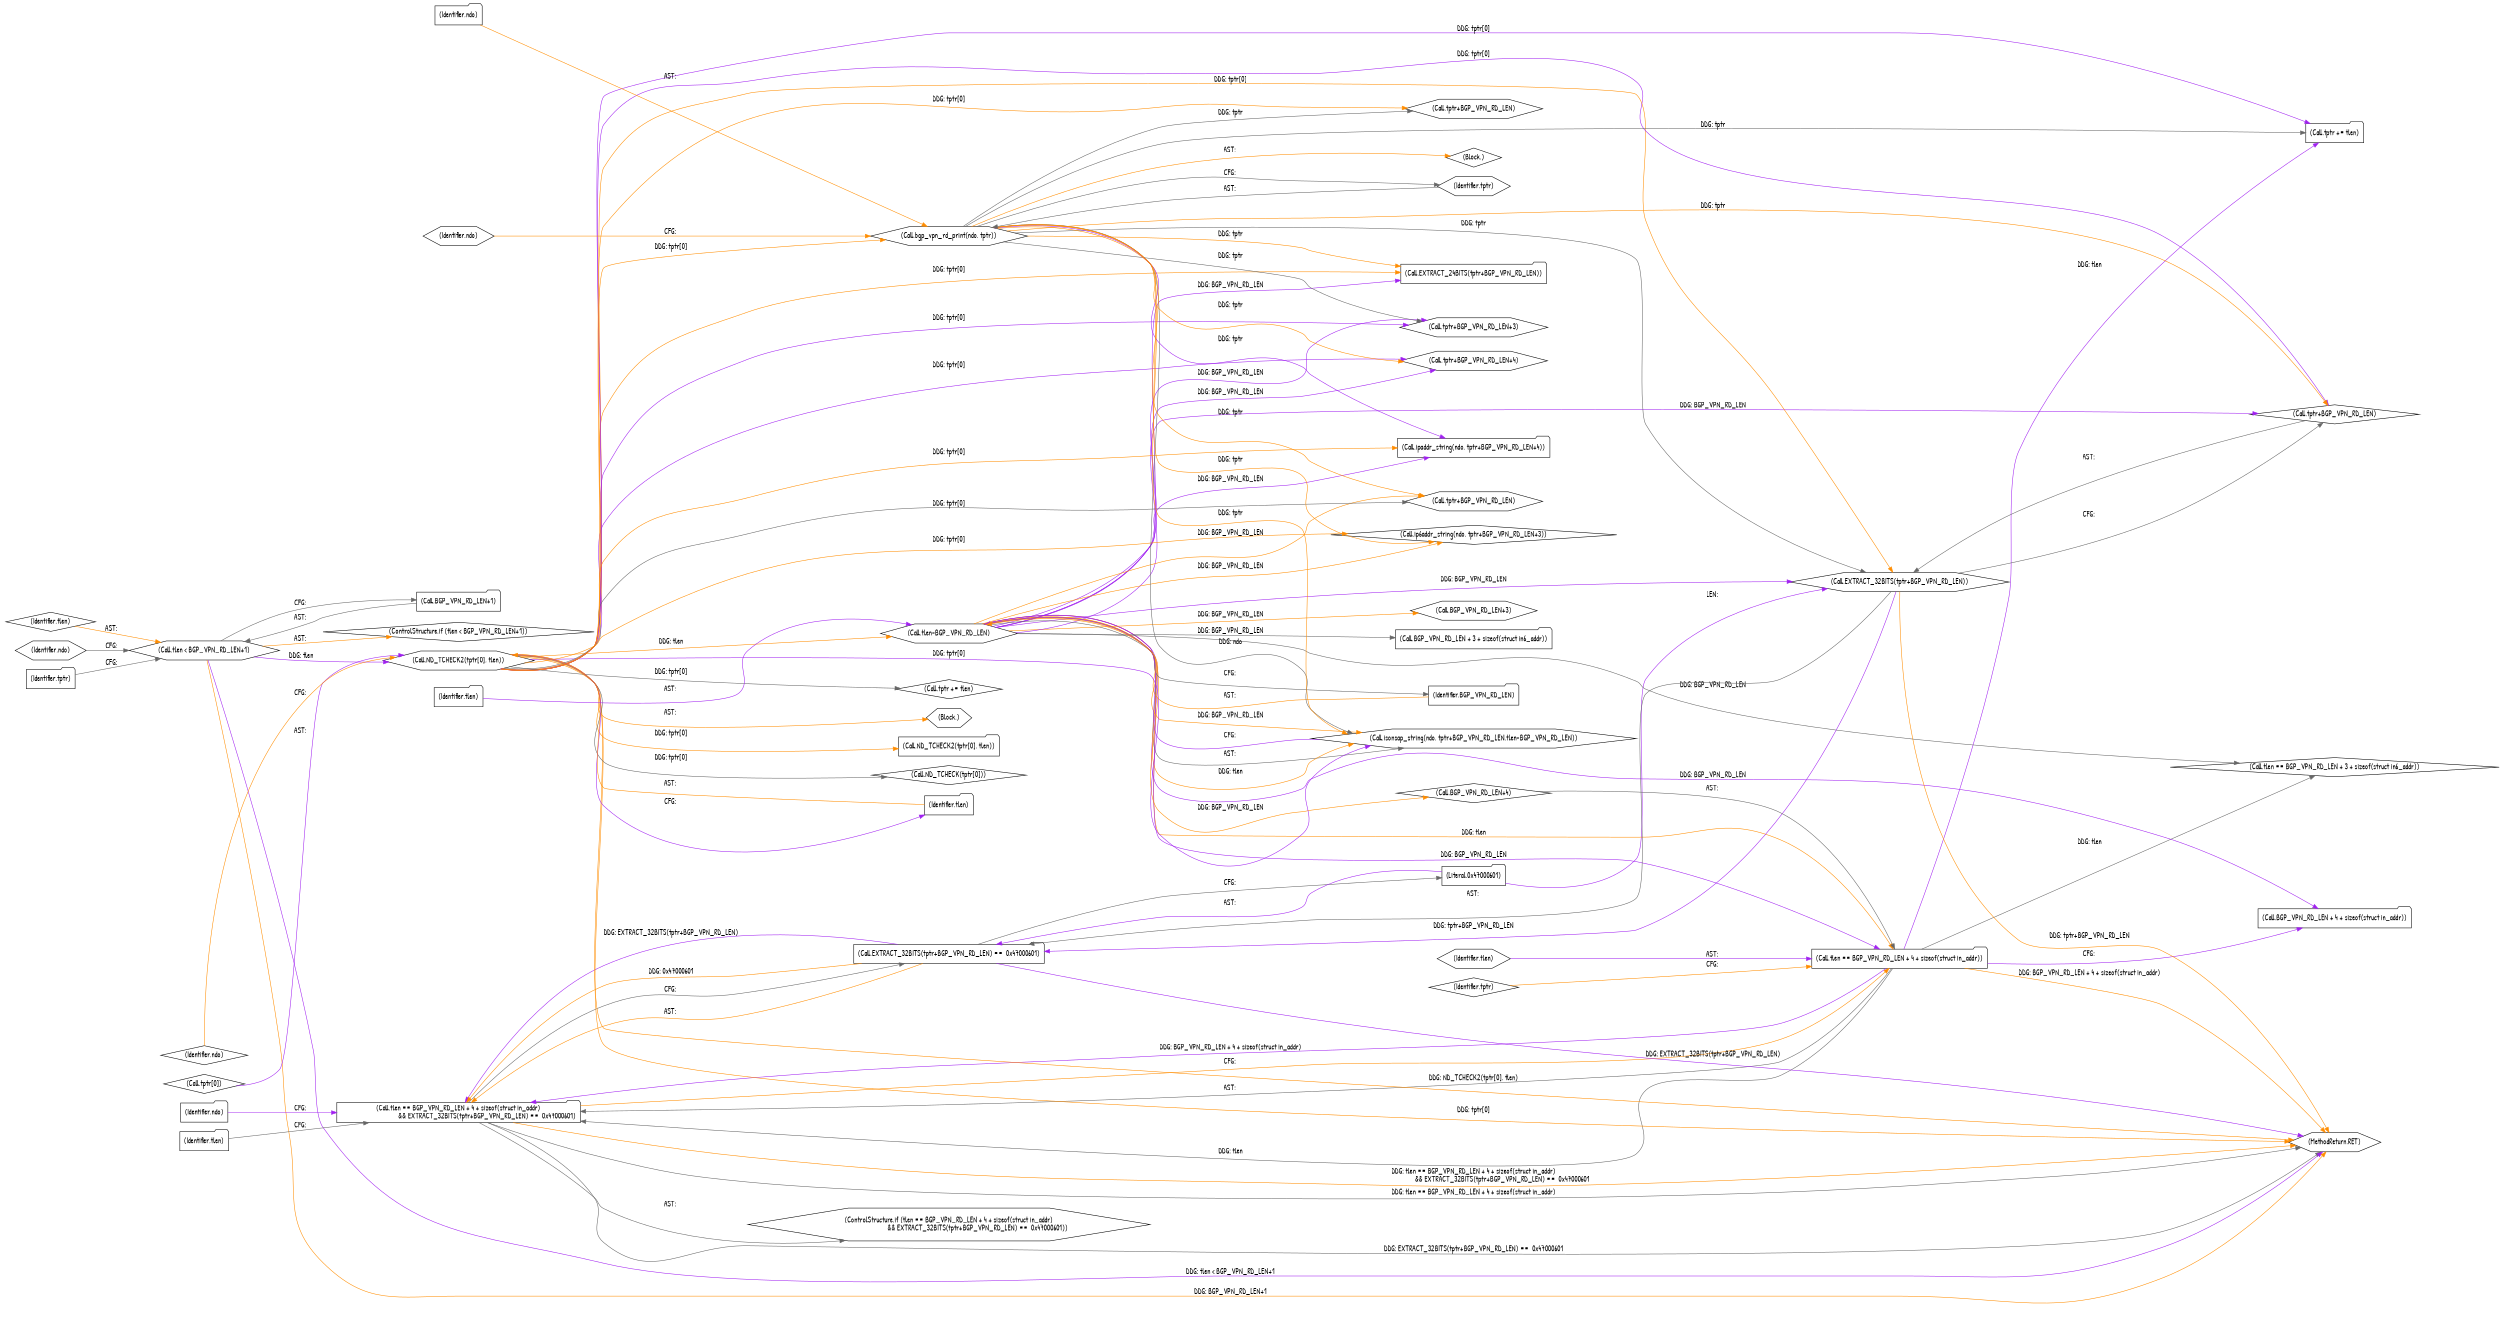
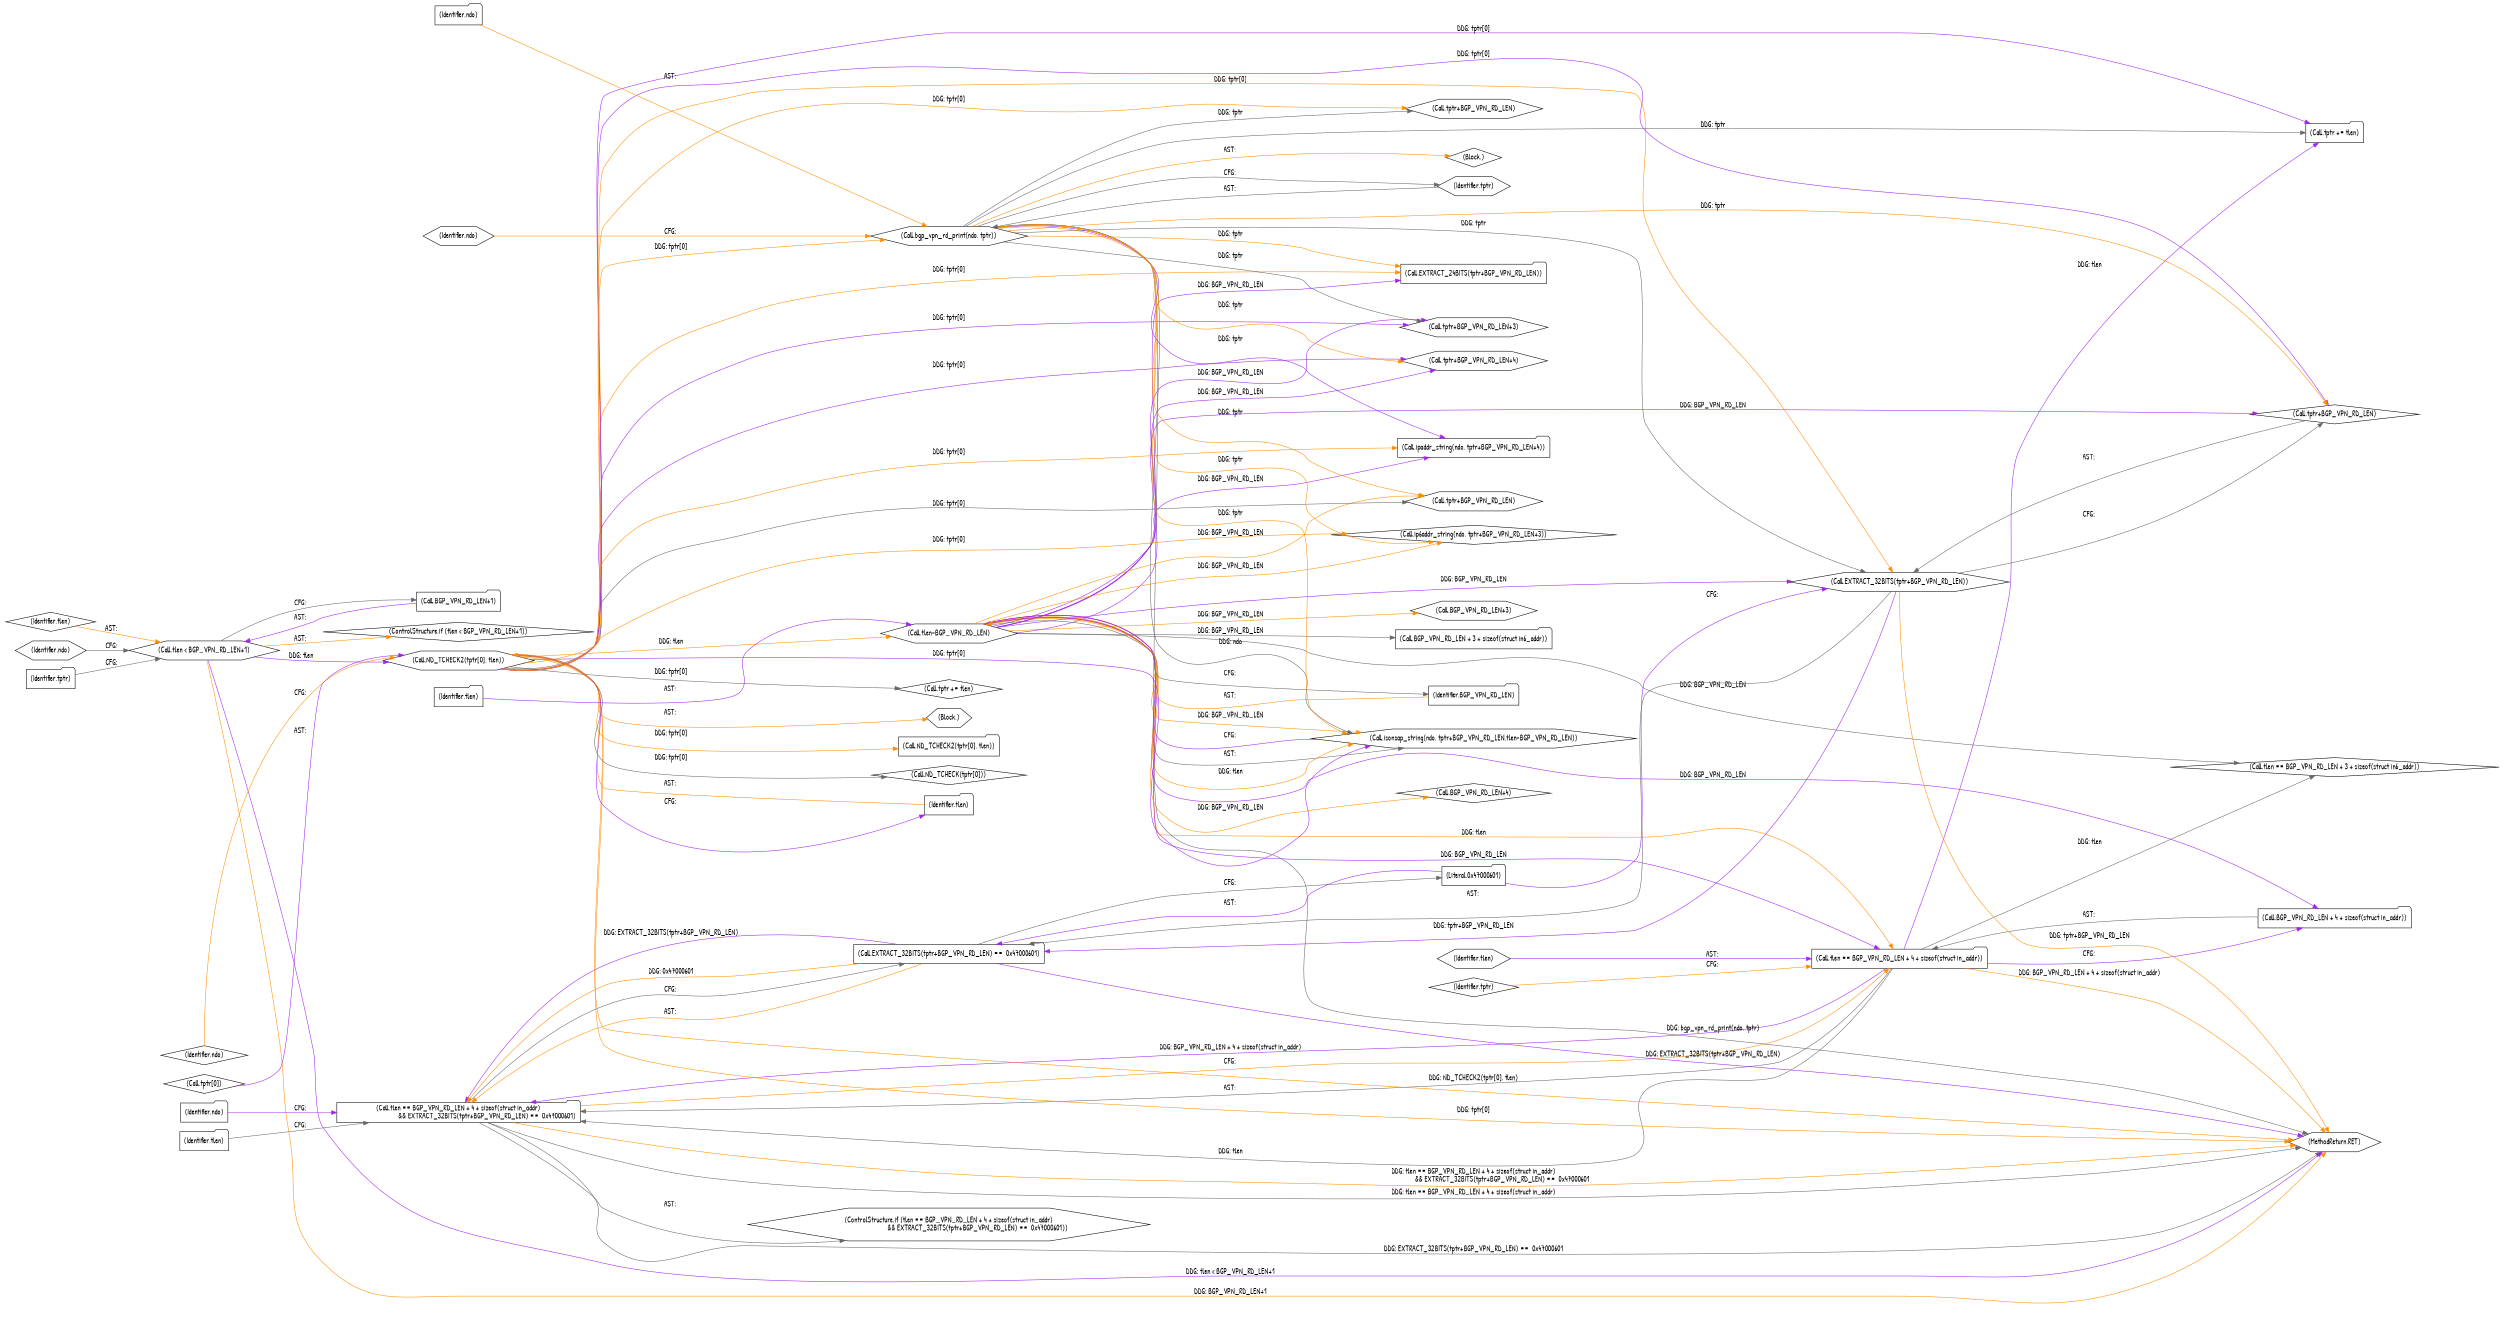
edge "(Literal,0x47000601)" -> "(Call,EXTRACT_32BITS(tptr+BGP_VPN_RD_LEN))": label "LEN: " -> "CFG: "
edge "(Call,BGP_VPN_RD_LEN+1)" -> "(Call,tlen < BGP_VPN_RD_LEN+1)": color gray40 -> purple
edge "(Call,BGP_VPN_RD_LEN+4)" -> "(Call,tlen == BGP_VPN_RD_LEN + 4 + sizeof(struct in_addr))": now "(Call,BGP_VPN_RD_LEN + 4 + sizeof(struct in_addr))" -> "(Call,tlen == BGP_VPN_RD_LEN + 4 + sizeof(struct in_addr))"
edge "(Call,bgp_vpn_rd_print(ndo, tptr))" -> "(MethodReturn,RET)": added, label "DDG: bgp_vpn_rd_print(ndo, tptr)"
